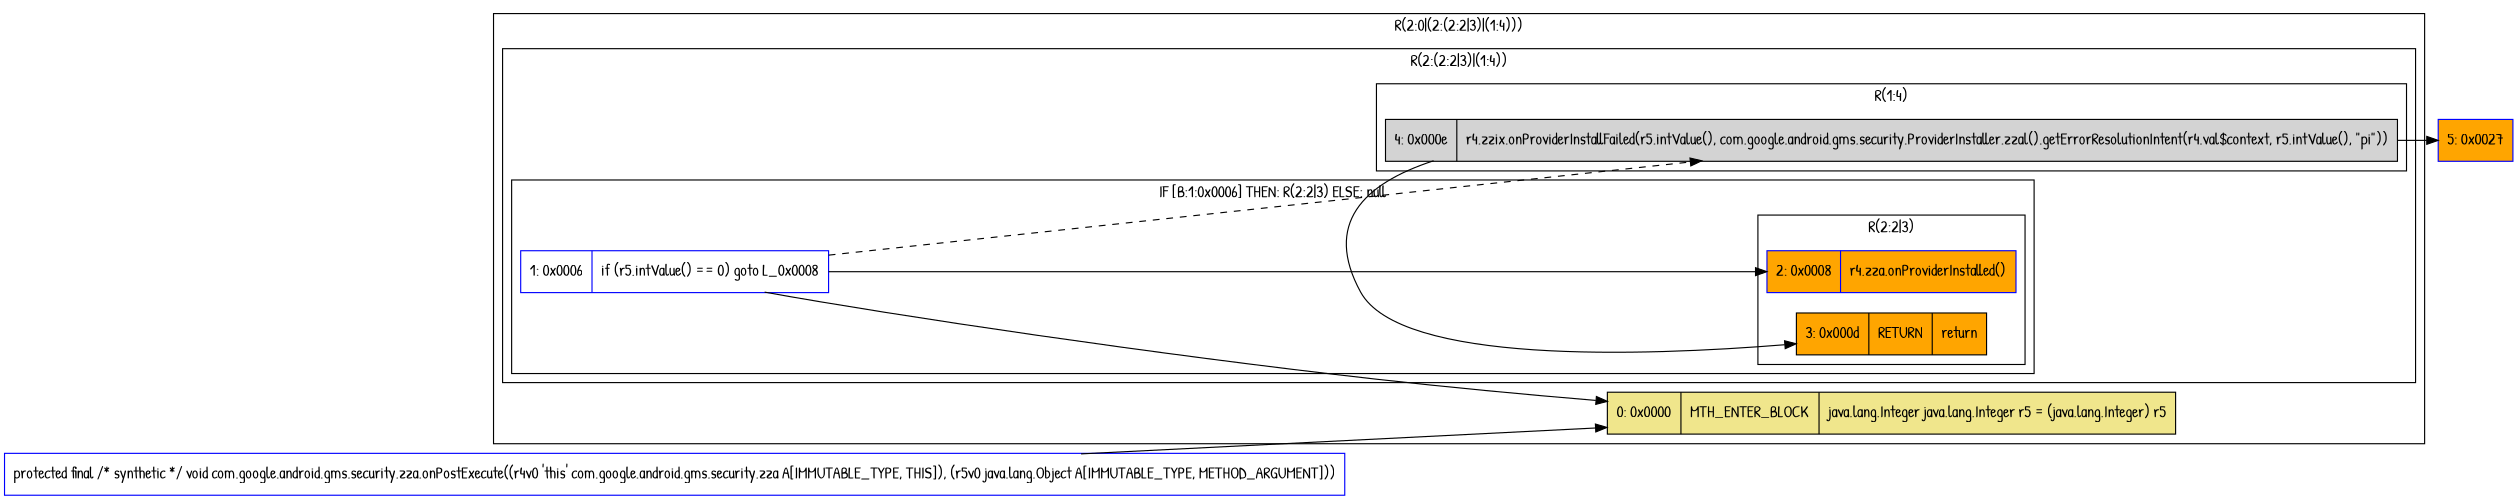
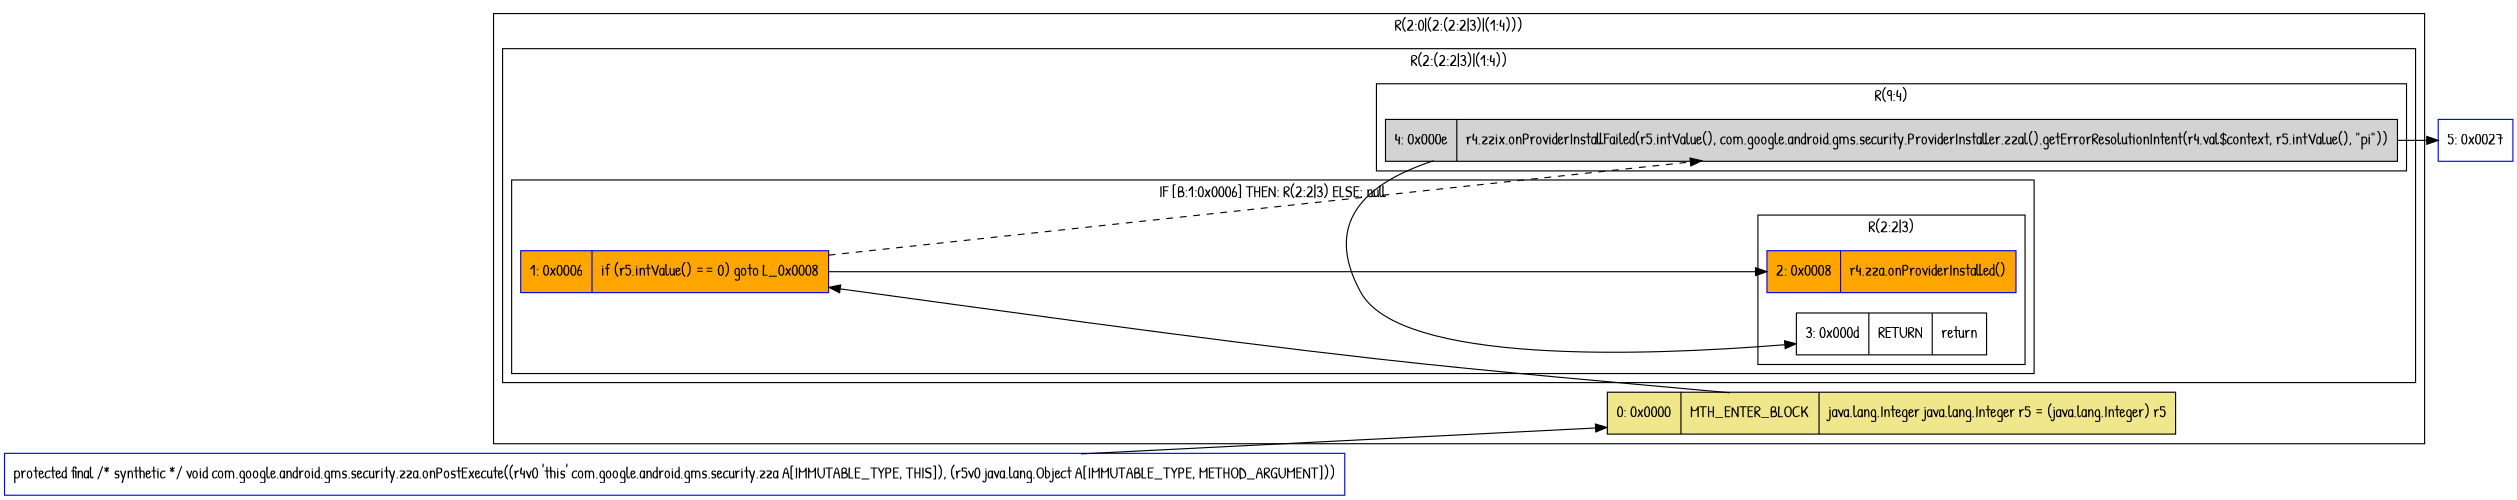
cluster "R(1:4)": label "R(1:4)" -> "R(9:4)"
node "5: 0x0027": fillcolor orange -> white
node "1: 0x0006": fillcolor white -> orange
node "3: 0x000d": fillcolor orange -> white
edge "1: 0x0006" -> "0: 0x0000": reversed
